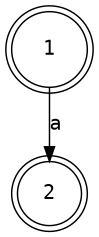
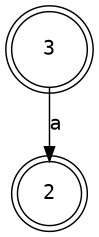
node "1": label "1" -> "3"
